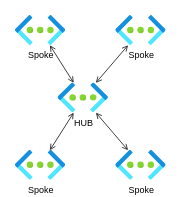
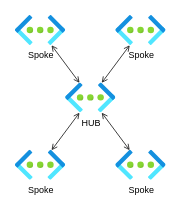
node "HUB": moved (83, 98) -> (91, 98)
